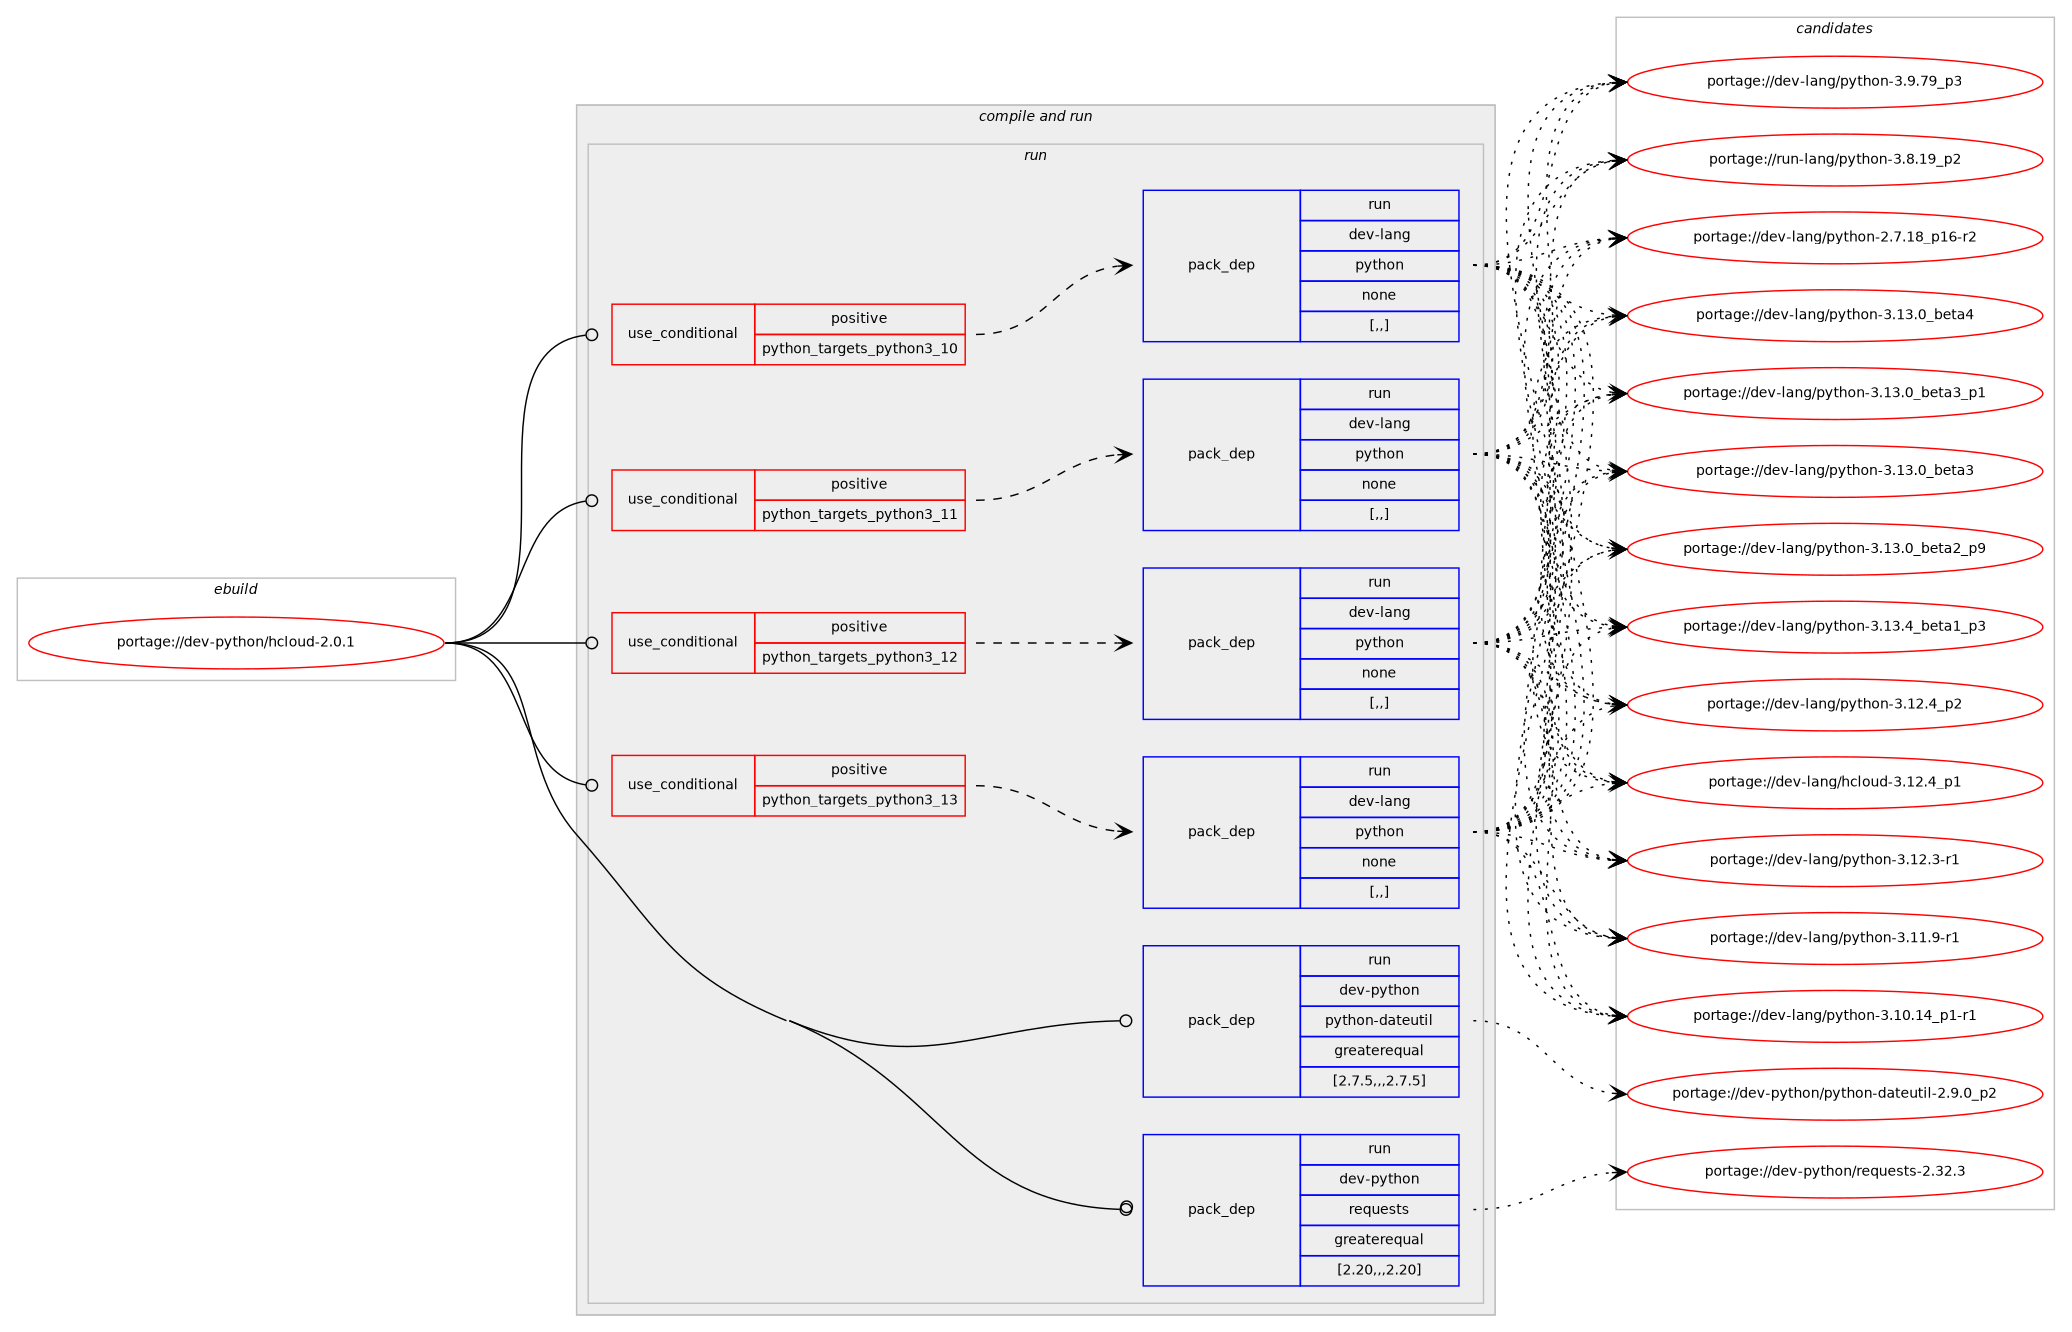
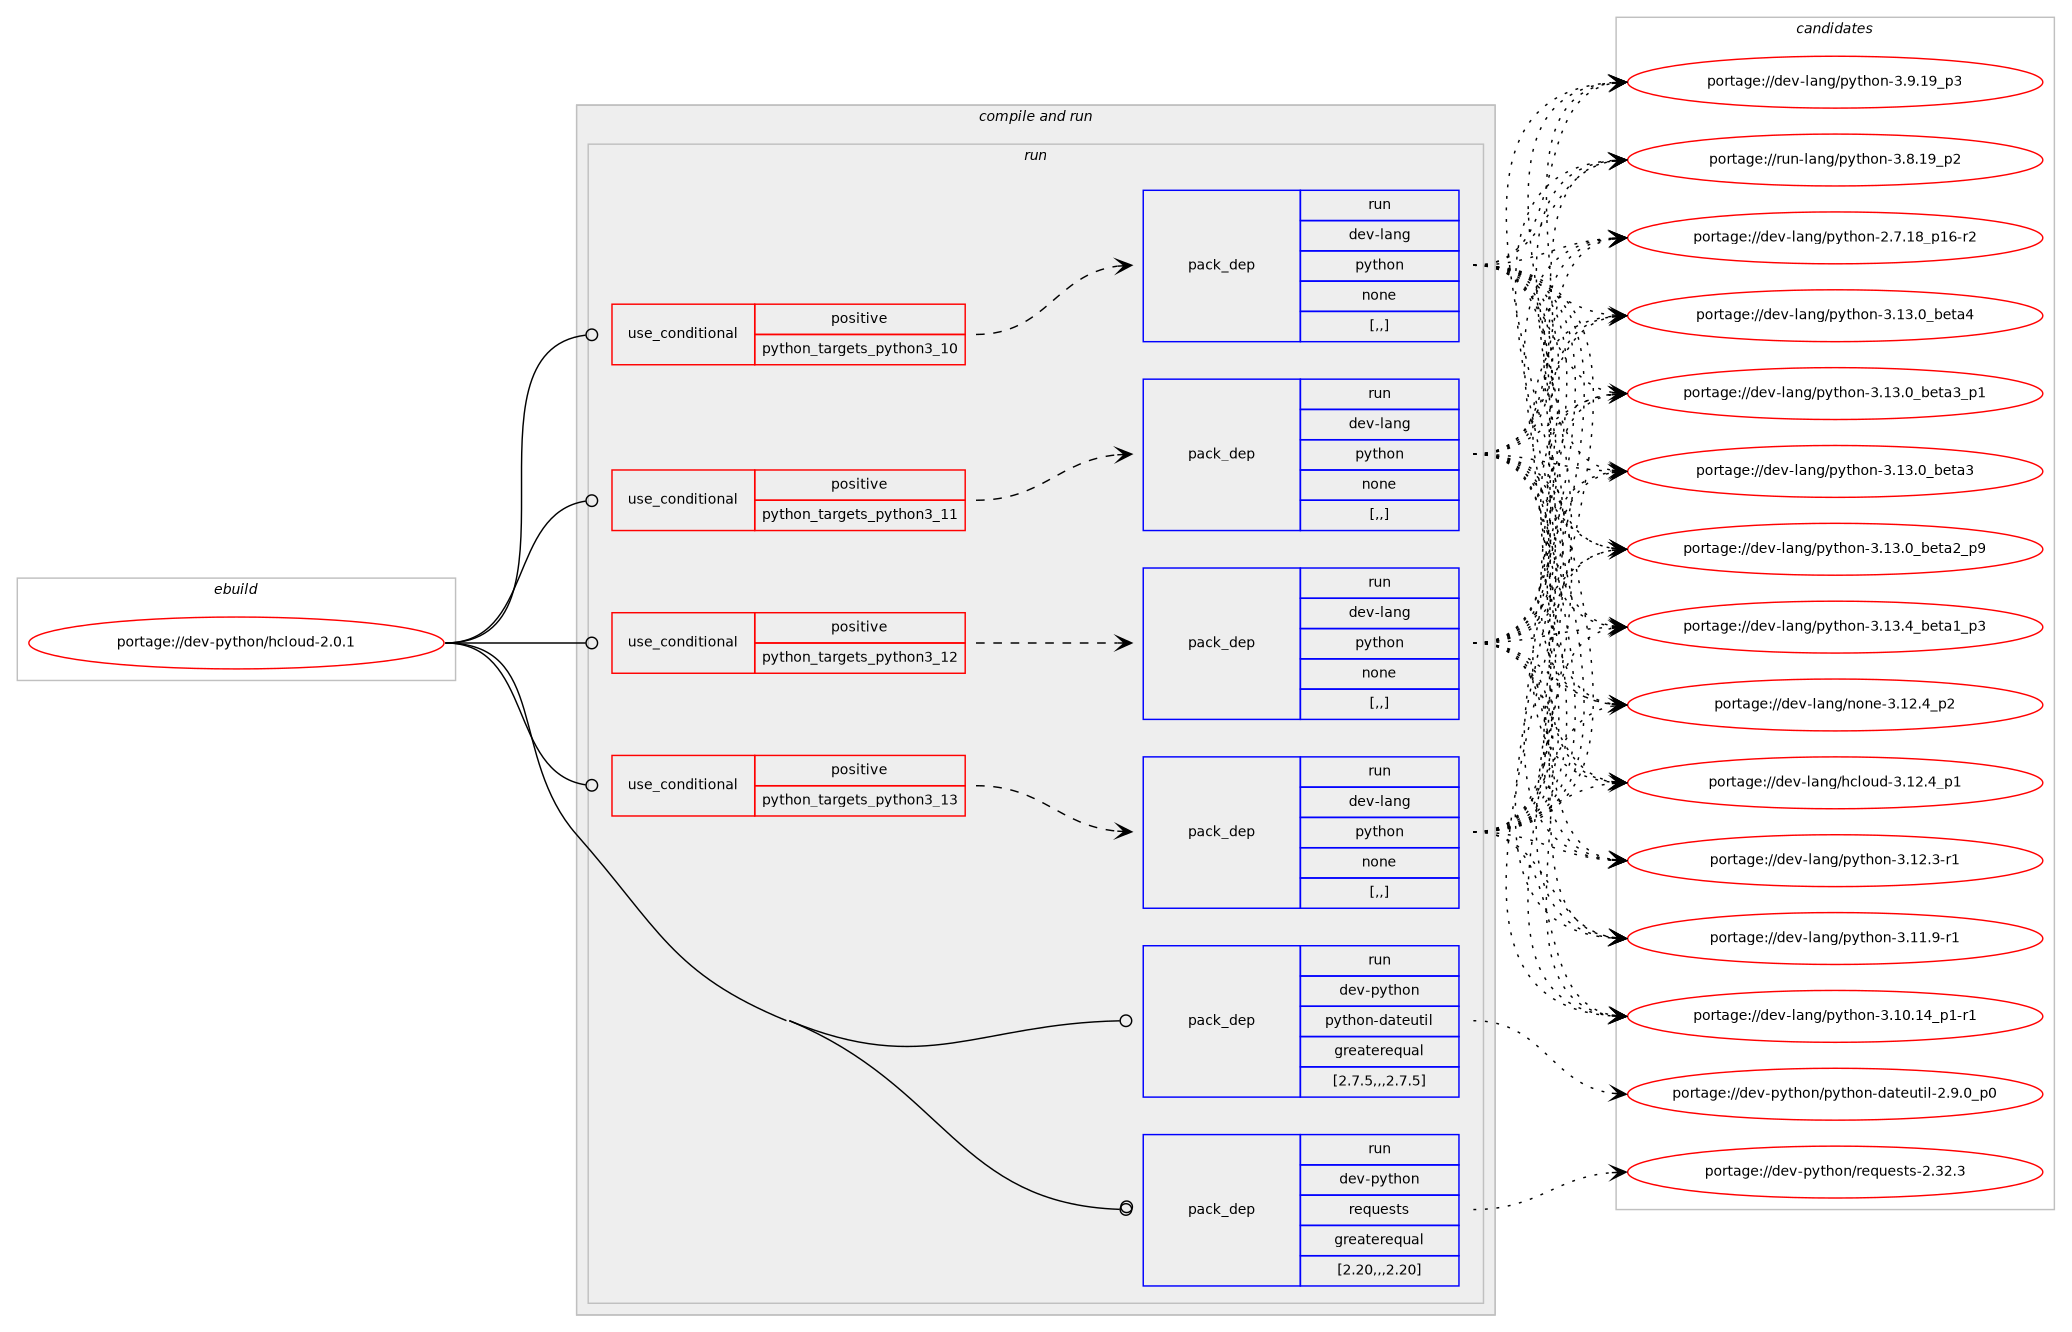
node "portage://dev-lang/python-3.9.79_p3": label "portage://dev-lang/python-3.9.79_p3" -> "portage://dev-lang/python-3.9.19_p3"
node "portage://dev-lang/python-3.12.4_p2": label "portage://dev-lang/python-3.12.4_p2" -> "portage://dev-lang/none-3.12.4_p2"
node "portage://dev-python/python-dateutil-2.9.0_p2": label "portage://dev-python/python-dateutil-2.9.0_p2" -> "portage://dev-python/python-dateutil-2.9.0_p0"
